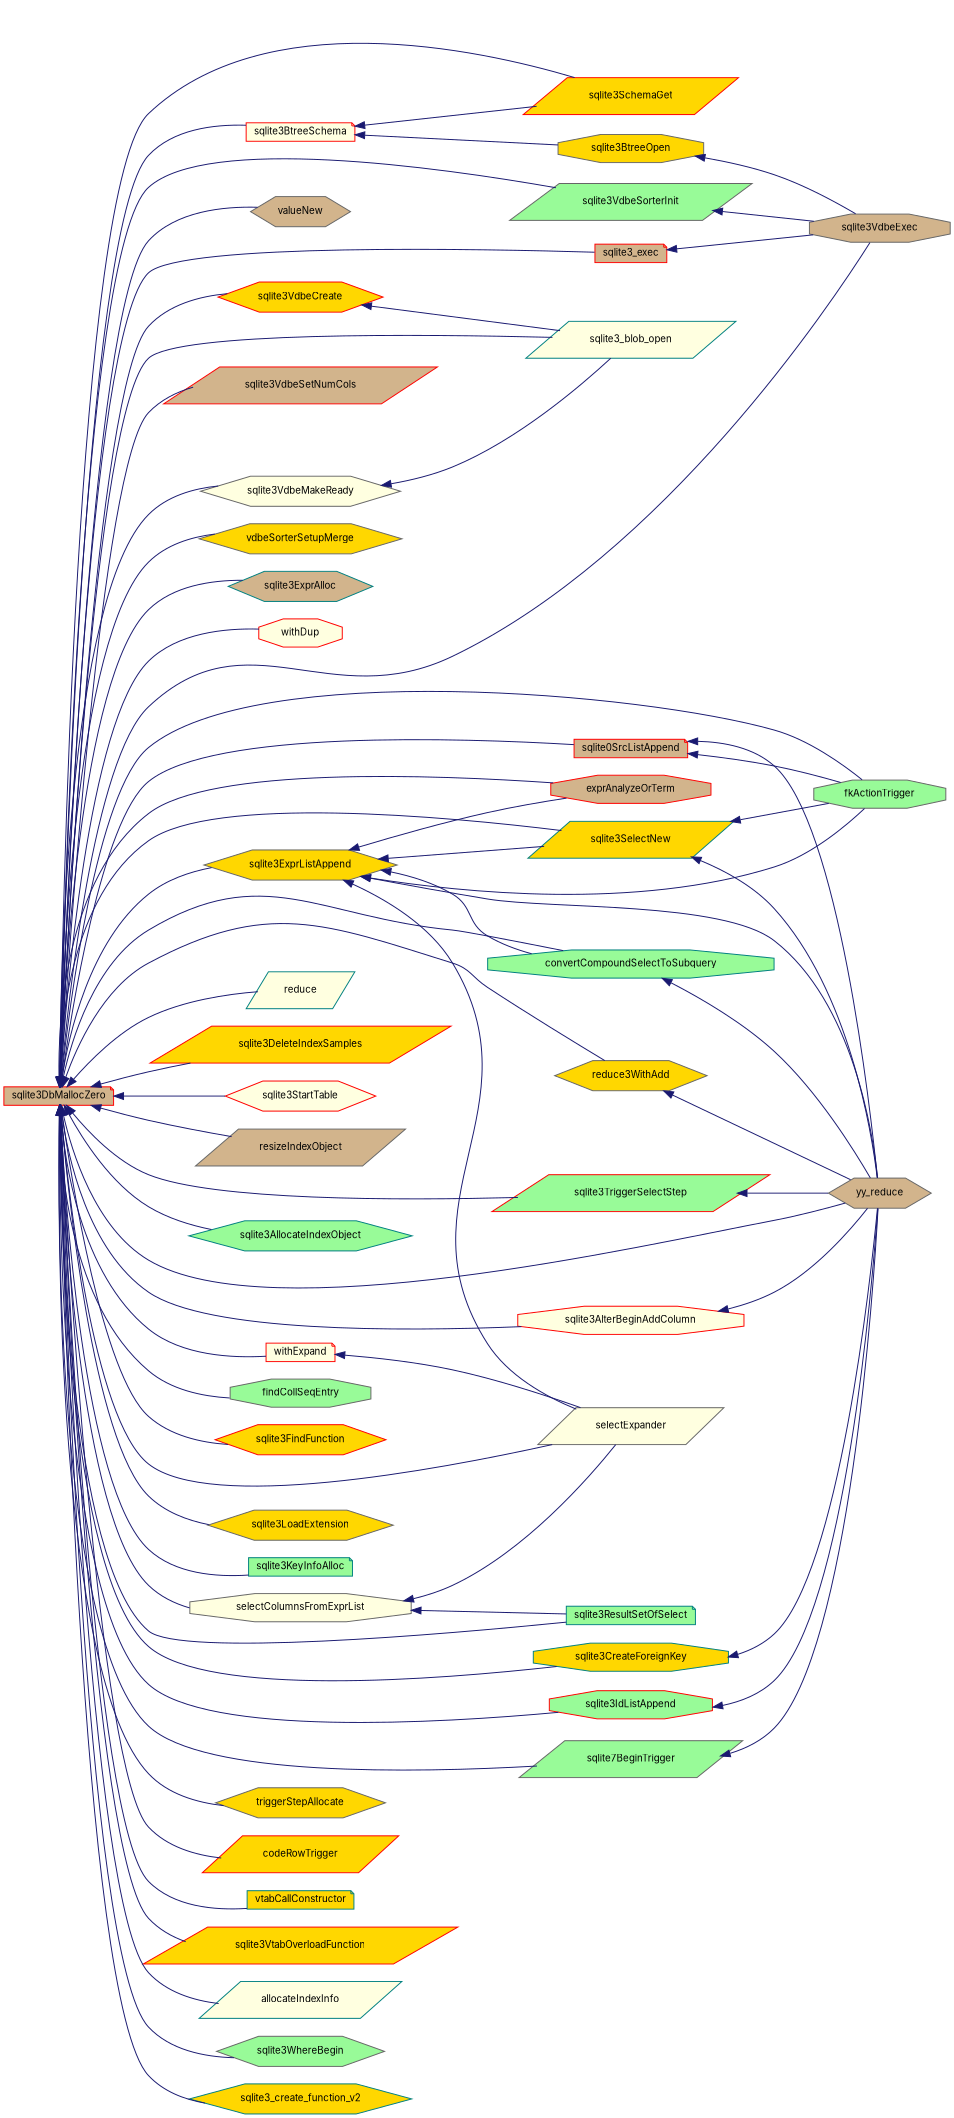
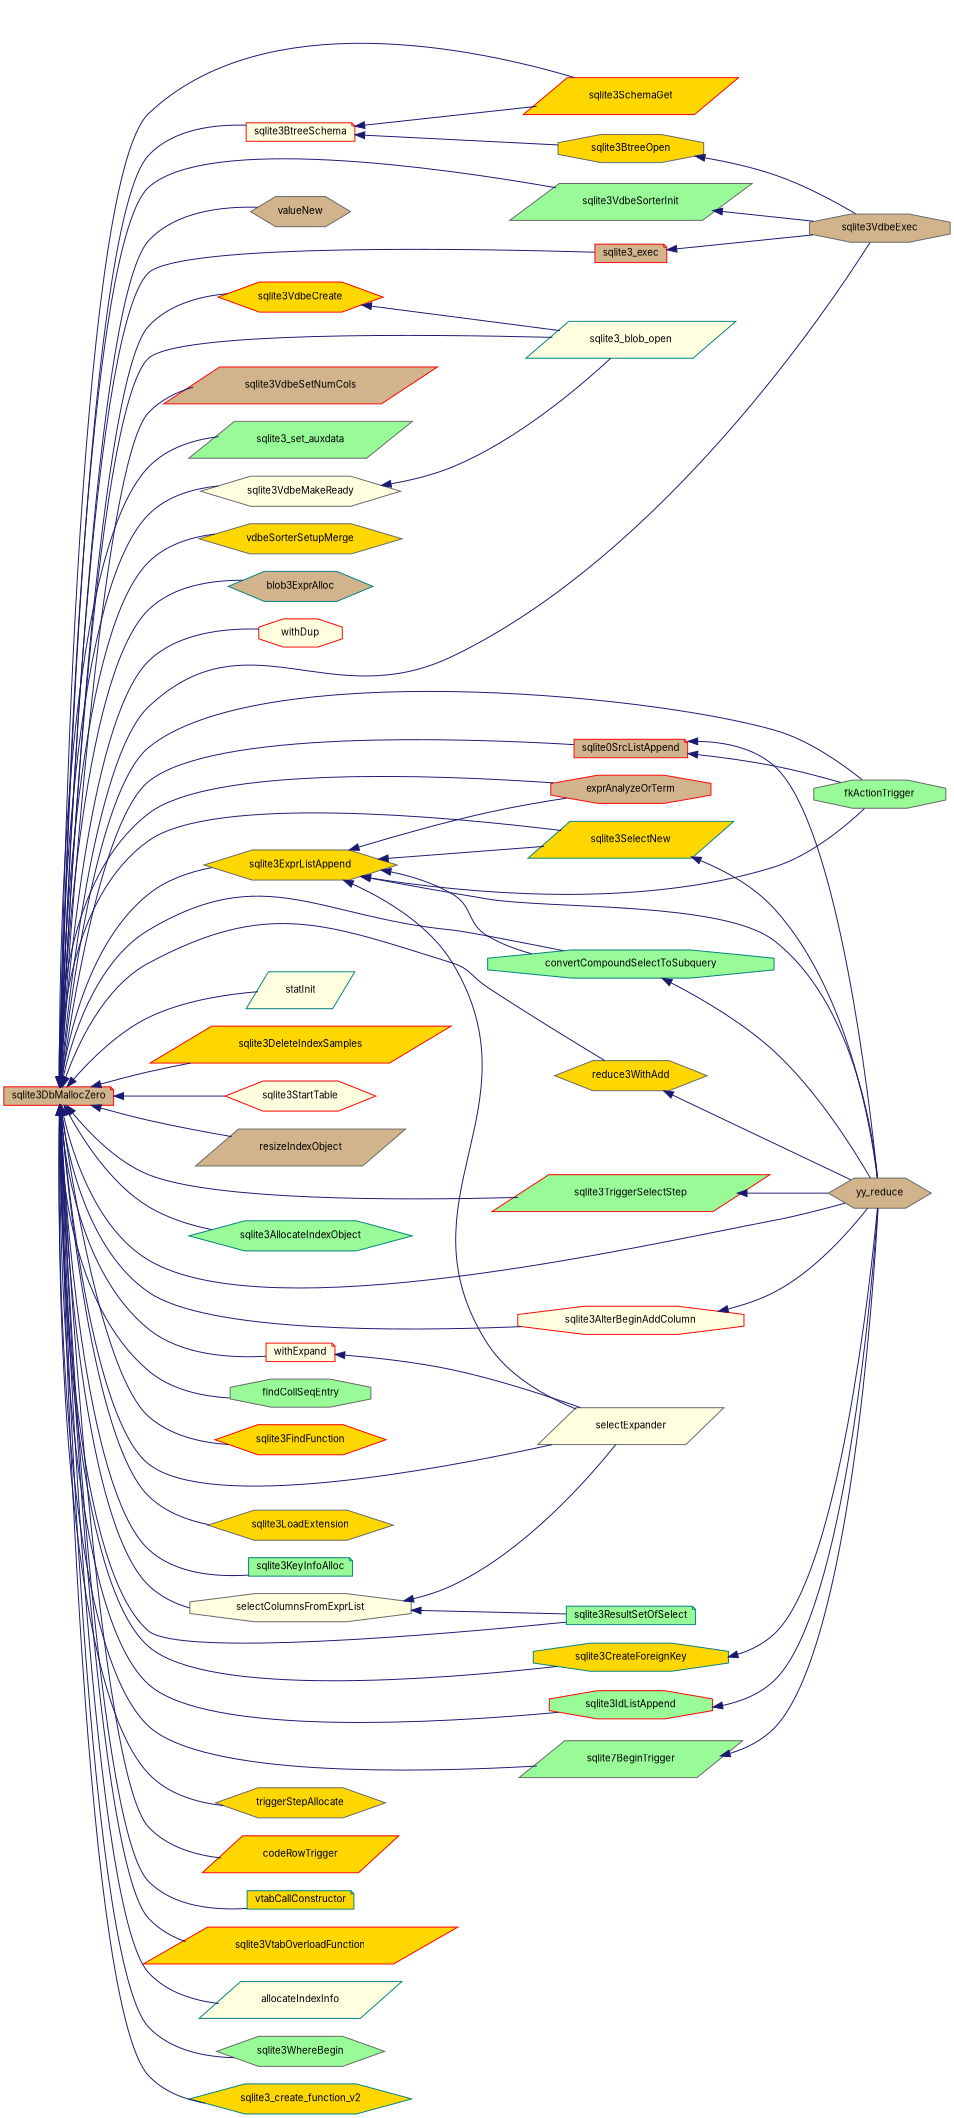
node "sqlite3_set_auxdata": added
node "sqlite3ExprAlloc": label "sqlite3ExprAlloc" -> "blob3ExprAlloc"
edge "fkActionTrigger" -> "sqlite3SelectNew": removed
node "reduce": label "reduce" -> "statInit"
